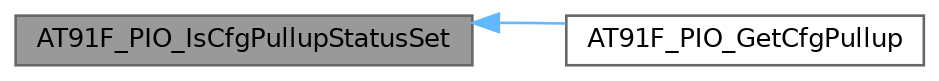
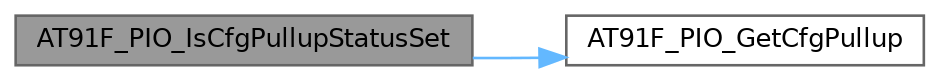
edge "AT91F_PIO_GetCfgPullup" -> "AT91F_PIO_IsCfgPullupStatusSet": reversed
